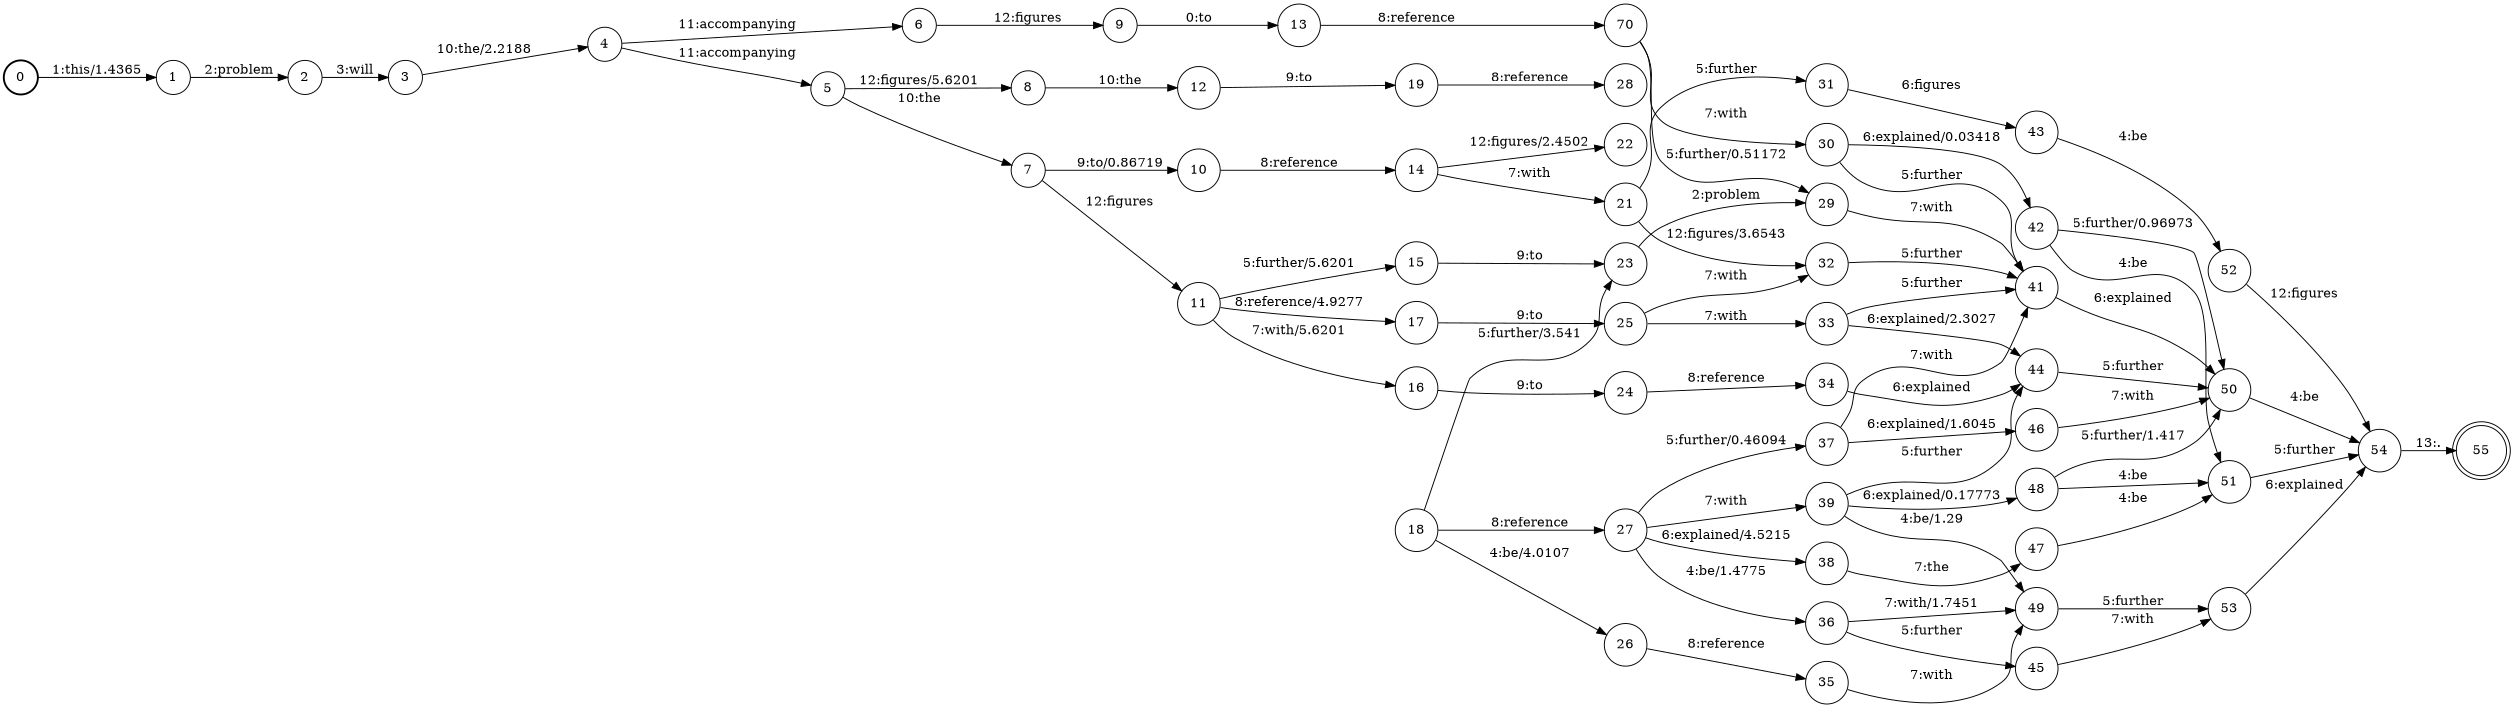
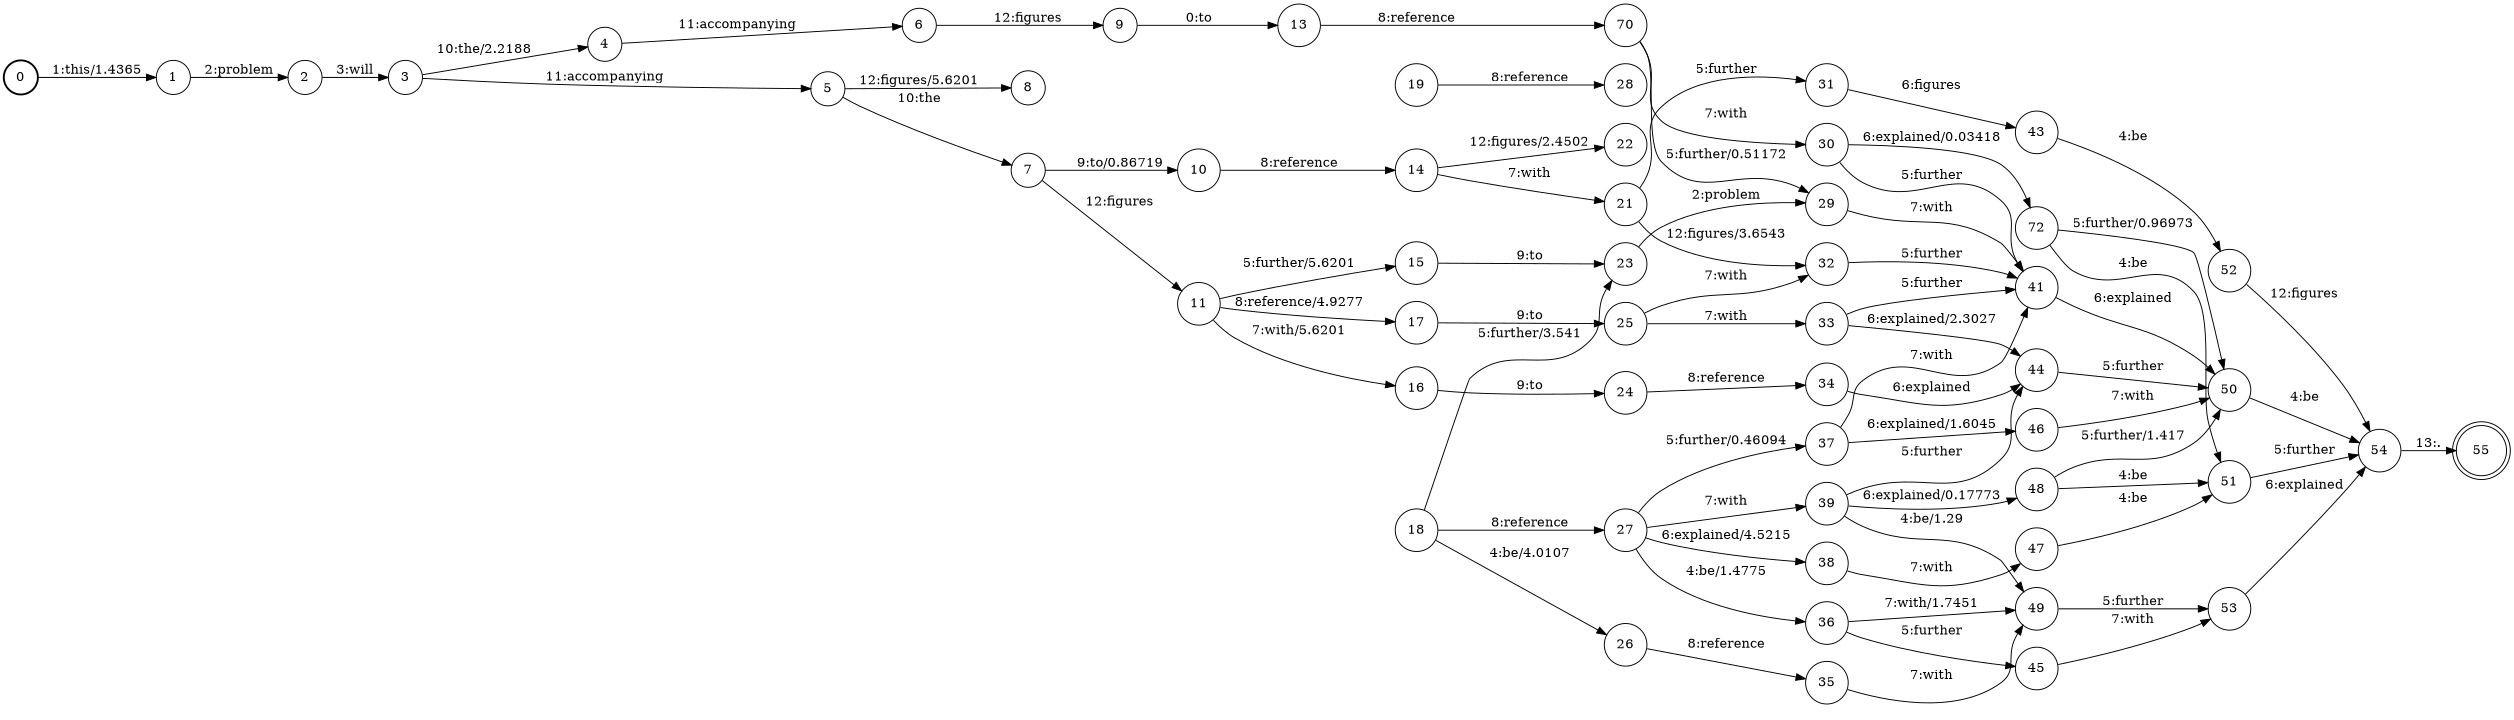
edge "4" -> "5": now "3" -> "5"
node "12": removed
node "42": label "42" -> "72"
edge "38" -> "47": label "7:the" -> "7:with"
